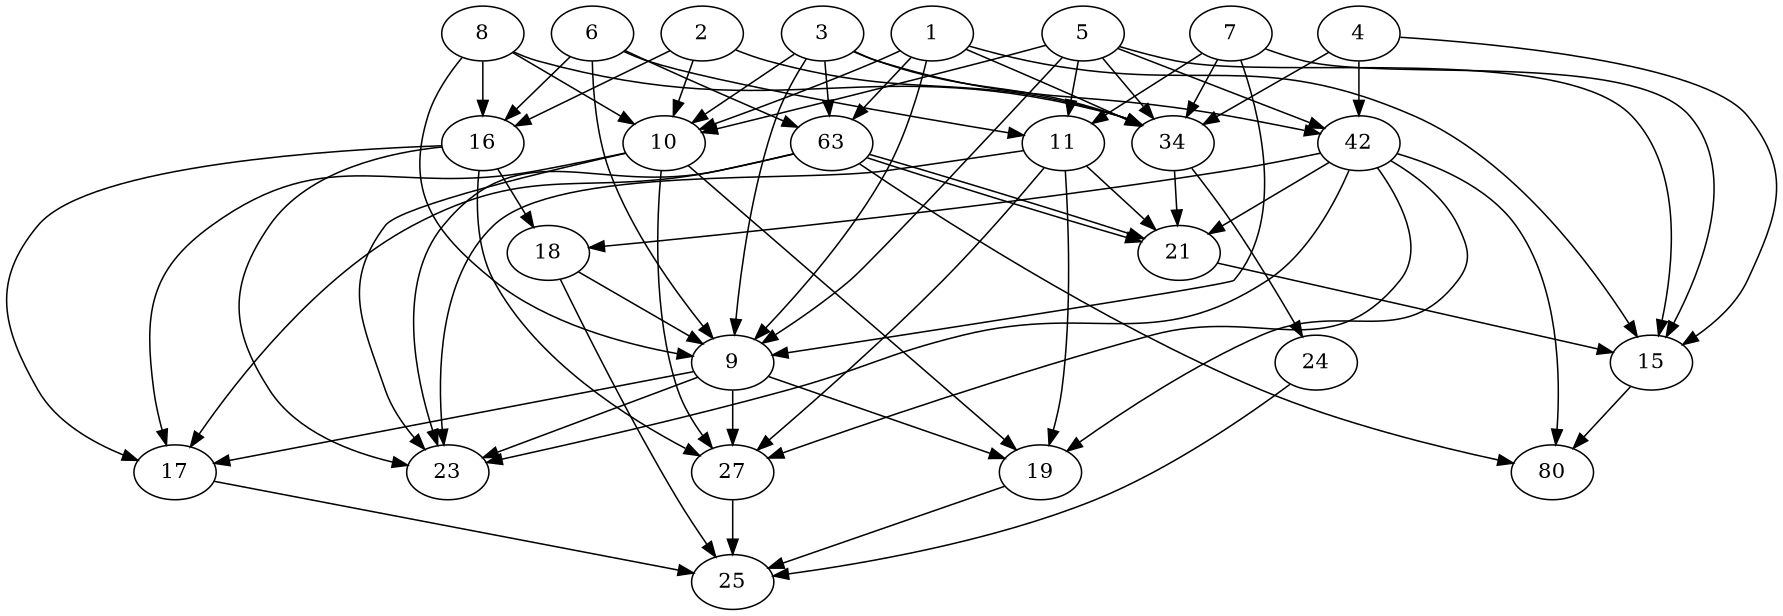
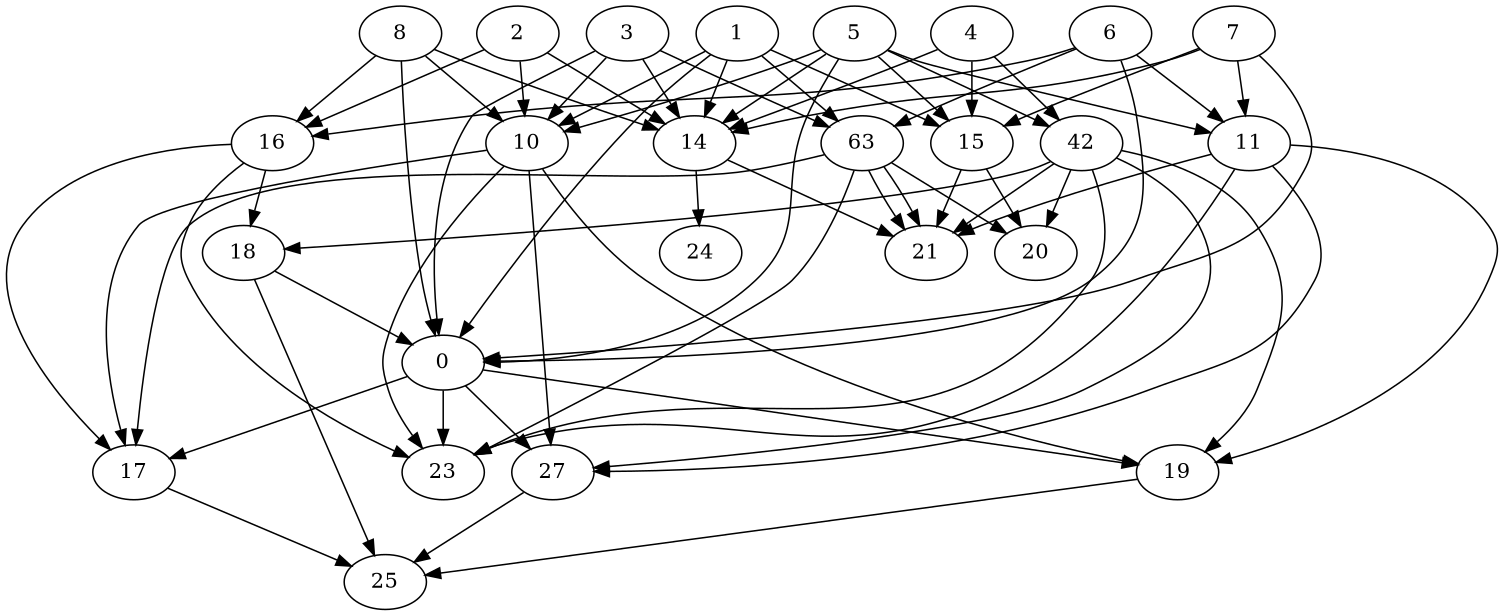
edge "3" -> "42": removed
node "34": label "34" -> "14"
edge "21" -> "15": reversed
edge "16" -> "27": removed
node "9": label "9" -> "0"
node "80": label "80" -> "20"
edge "24" -> "25": removed
